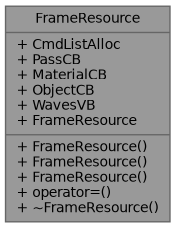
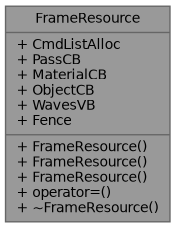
node "FrameResource": text "+ FrameResource" -> "+ Fence"
